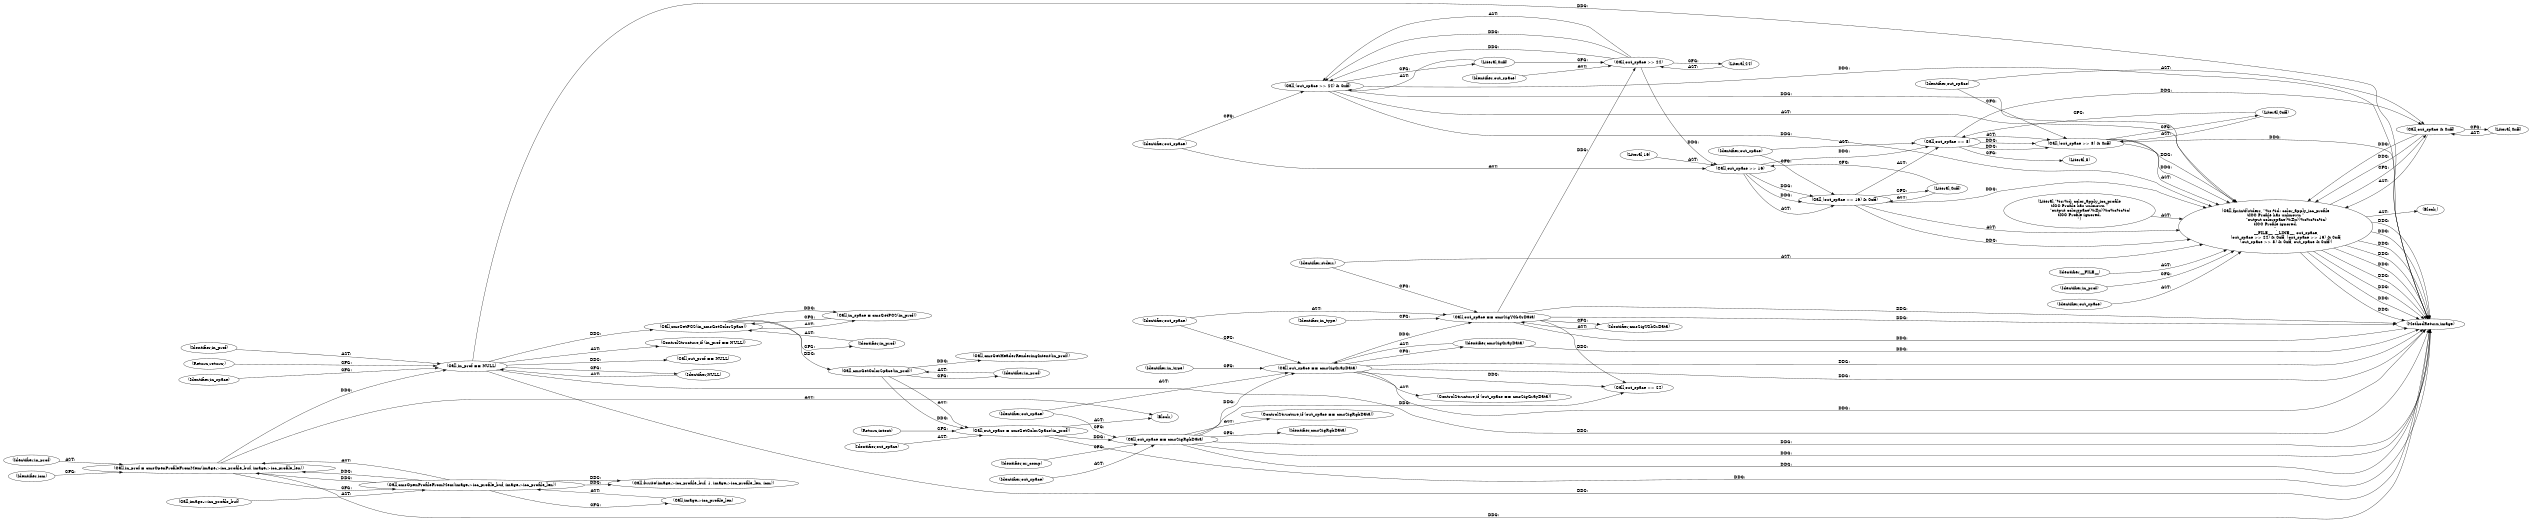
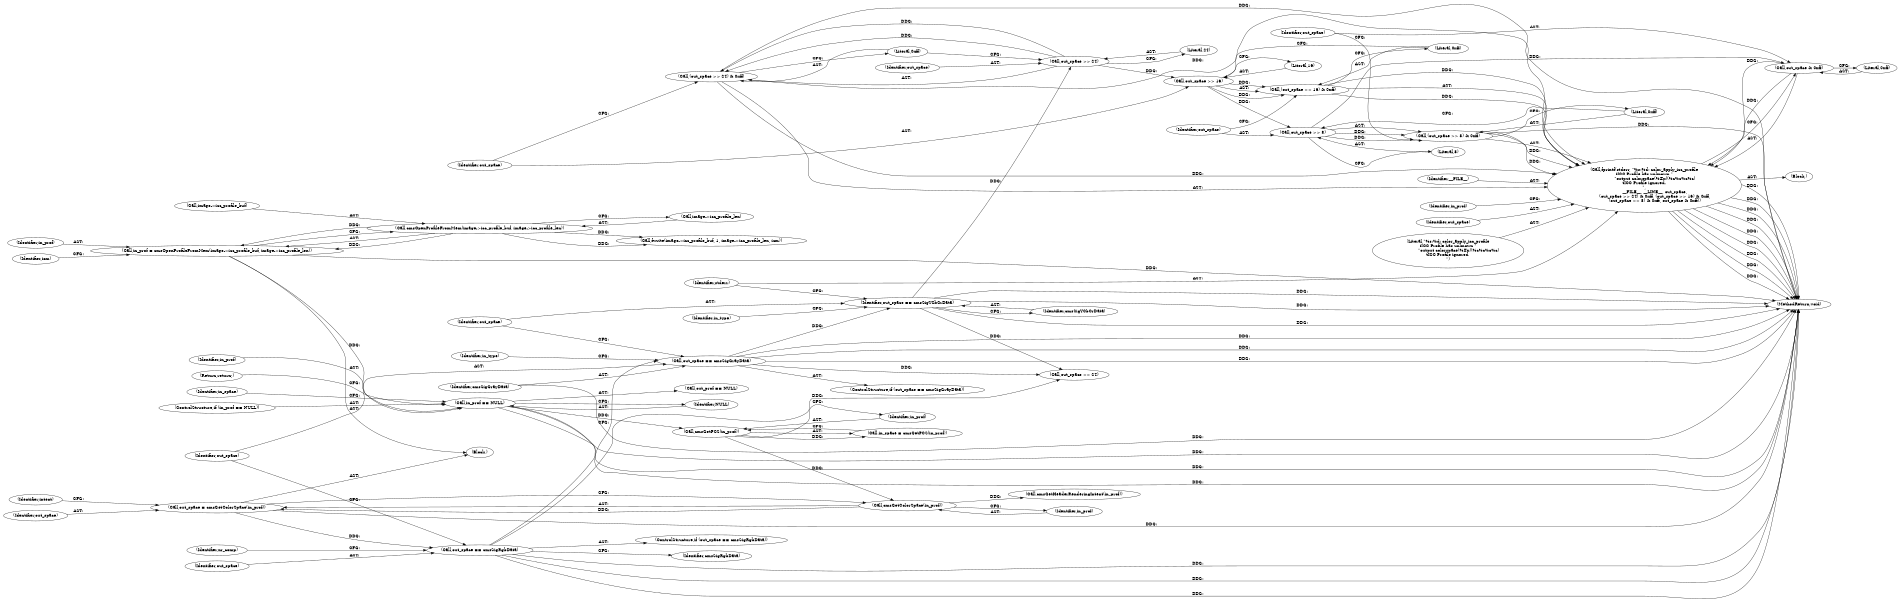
edge "(Call,out_space >> 16)" -> "(Literal,16)": added, label "CFG:"
edge "(Call,(out_space >> 16) & 0xff)" -> "(Call,out_space >> 8)": now "(Literal,8)" -> "(Call,out_space >> 8)"
node "(Call,out_space == cmsSigYCbCrData)": label "(Call,out_space == cmsSigYCbCrData)" -> "(Identifier,out_space == cmsSigYCbCrData)"
node "(MethodReturn,image)": label "(MethodReturn,image)" -> "(MethodReturn,void)"
node "(Call,cmsGetPCS(in_cmsGetColorSpace))": label "(Call,cmsGetPCS(in_cmsGetColorSpace))" -> "(Call,cmsGetPCS(in_prof))"
edge "(Call,in_prof == NULL)" -> "(ControlStructure,if (in_prof == NULL))": reversed
edge "(Call,out_space == cmsSigGrayData)" -> "(Identifier,cmsSigGrayData)": removed, label "CFG:"
edge "(Call,in_prof == NULL)" -> "(Call,out_prof == NULL)": label "DDG: " -> "AST: "
edge "(Call,out_space == cmsSigRgbData)" -> "(Call,out_space == cmsSigGrayData)": label "DDG: " -> "CFG: "
node "(Return,intent)": label "(Return,intent)" -> "(Identifier,intent)"
edge "(Call,out_space = cmsGetColorSpace(in_prof))" -> "(Call,cmsGetColorSpace(in_prof))": added, label "CFG:"
